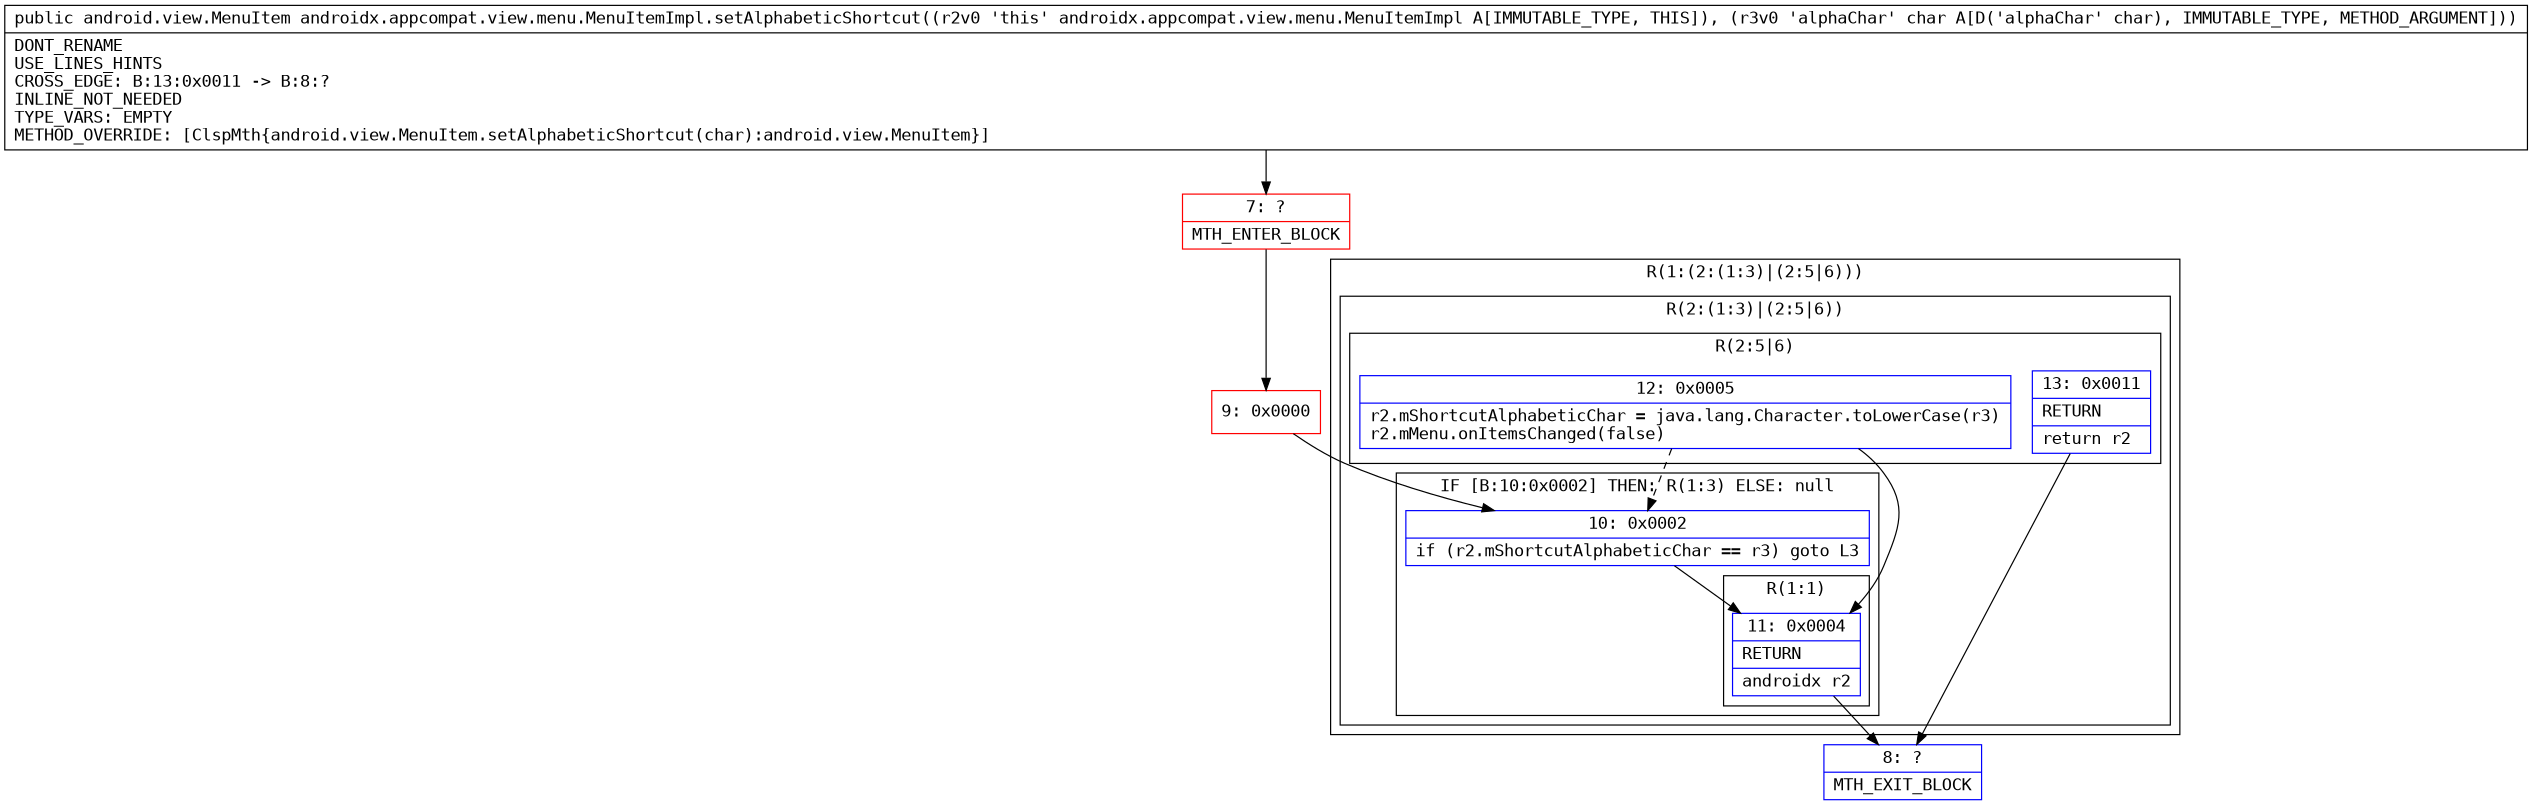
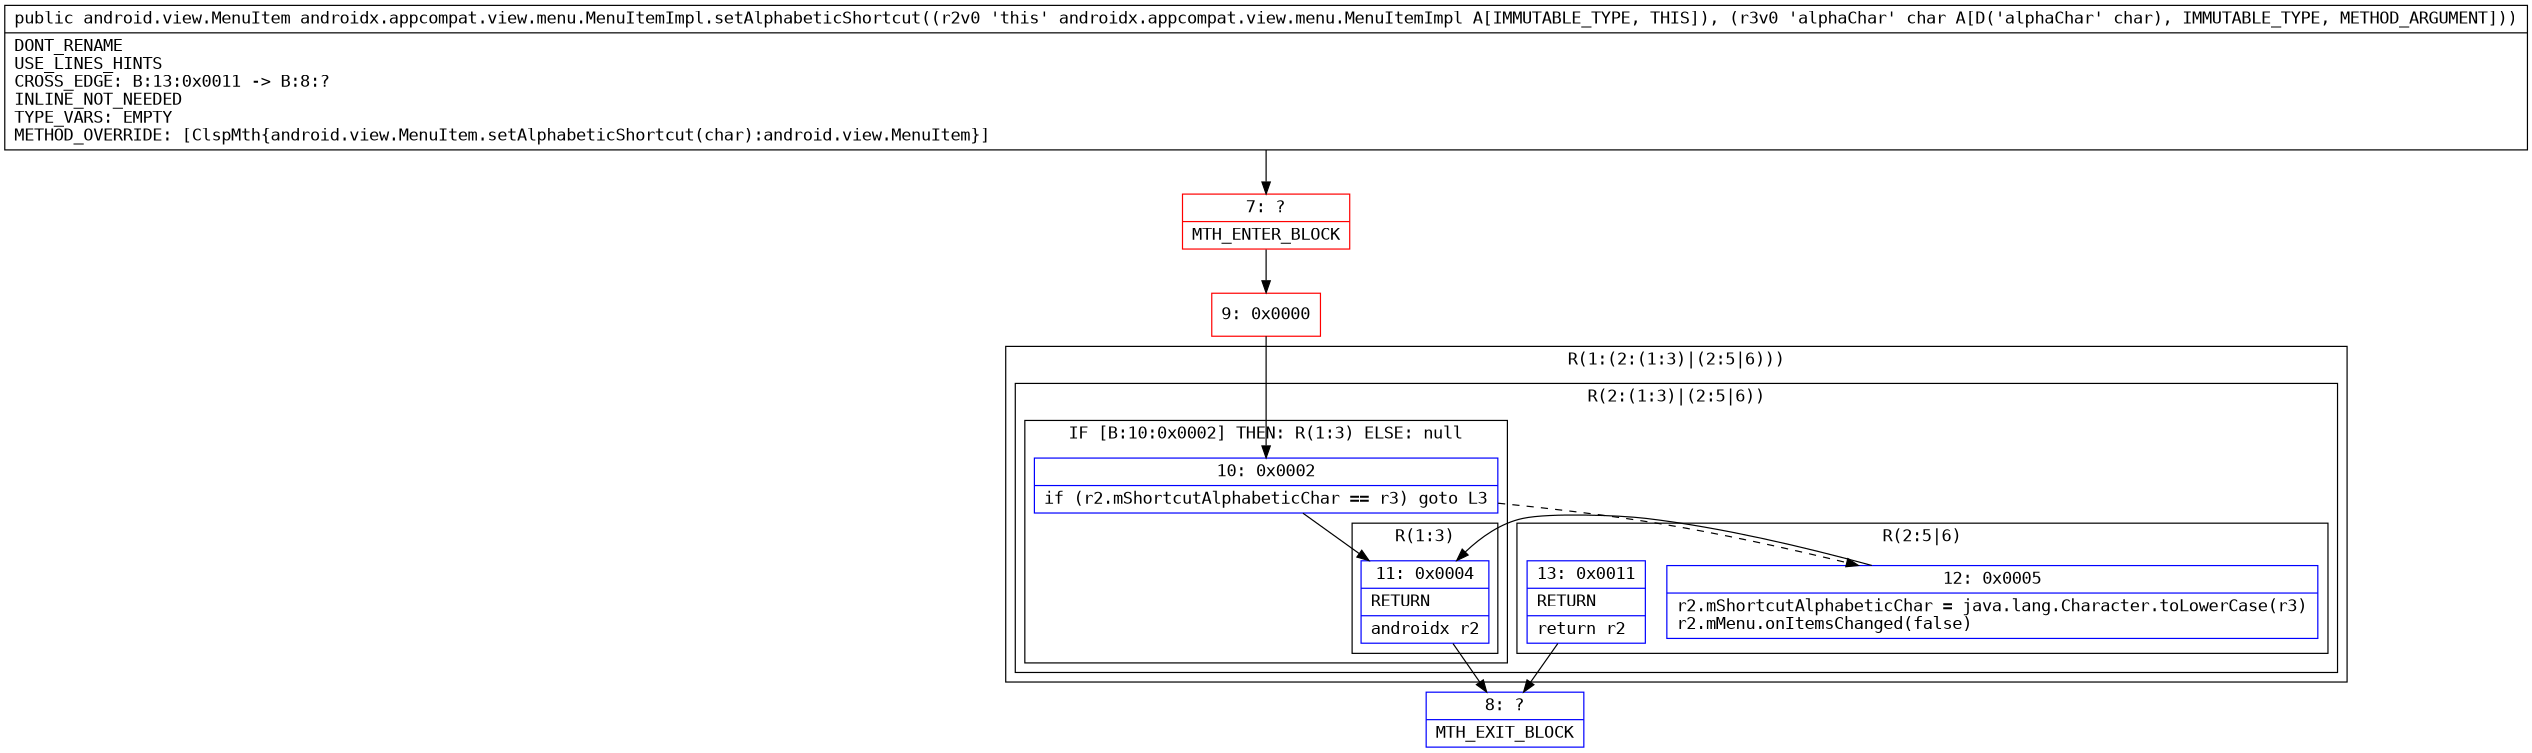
edge "12: 0x0005" -> "10: 0x0002": reversed
cluster "R(1:1)": label "R(1:1)" -> "R(1:3)"
